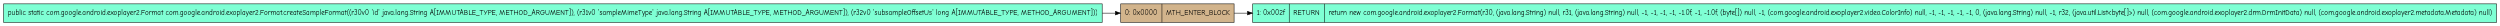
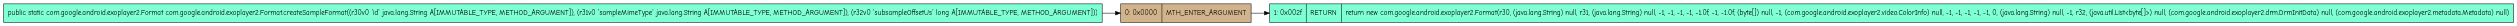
node "0: 0x0000": text "MTH_ENTER_BLOCK" -> "MTH_ENTER_ARGUMENT"
